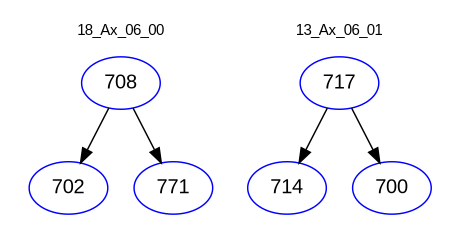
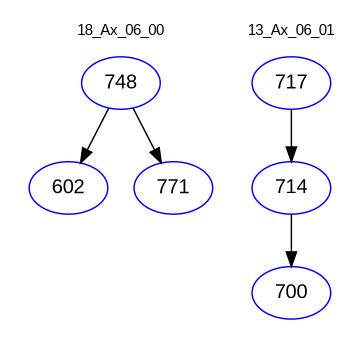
node "708": label "708" -> "748"
edge "717" -> "700": now "714" -> "700"
node "702": label "702" -> "602"
